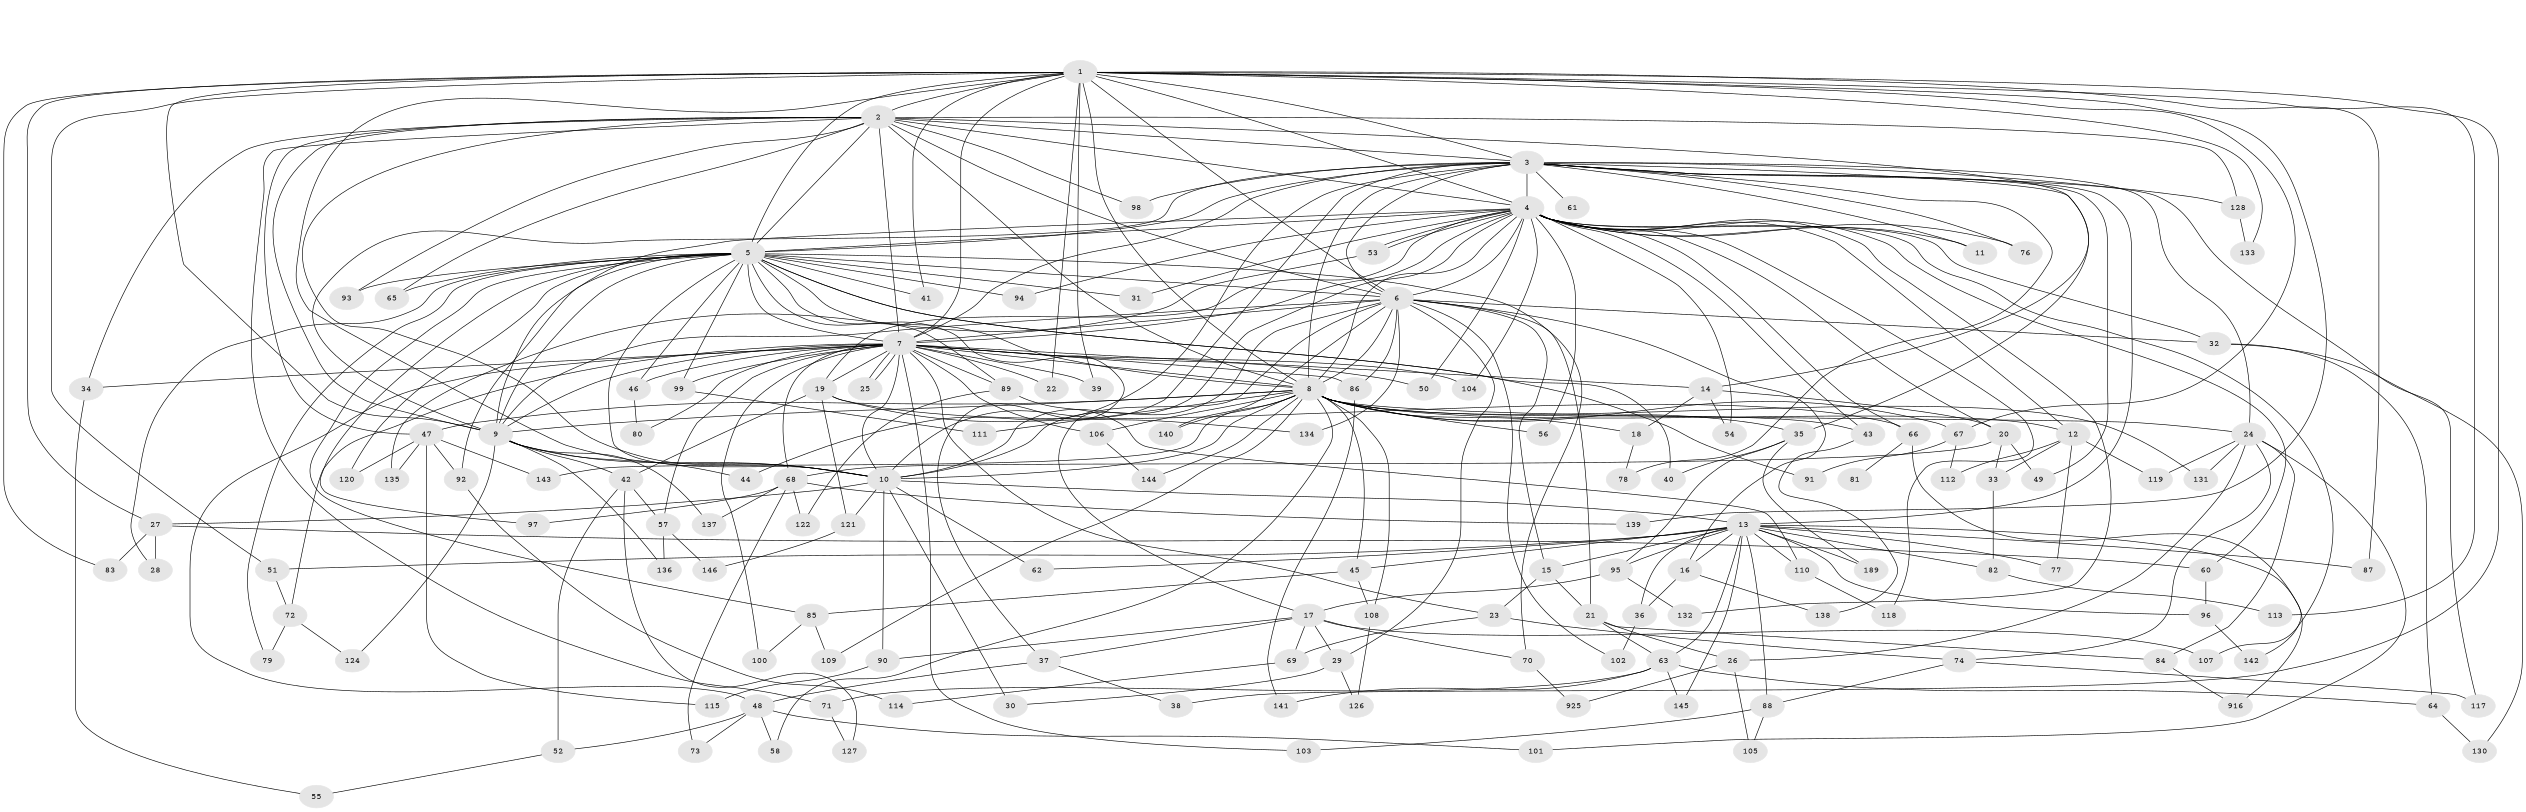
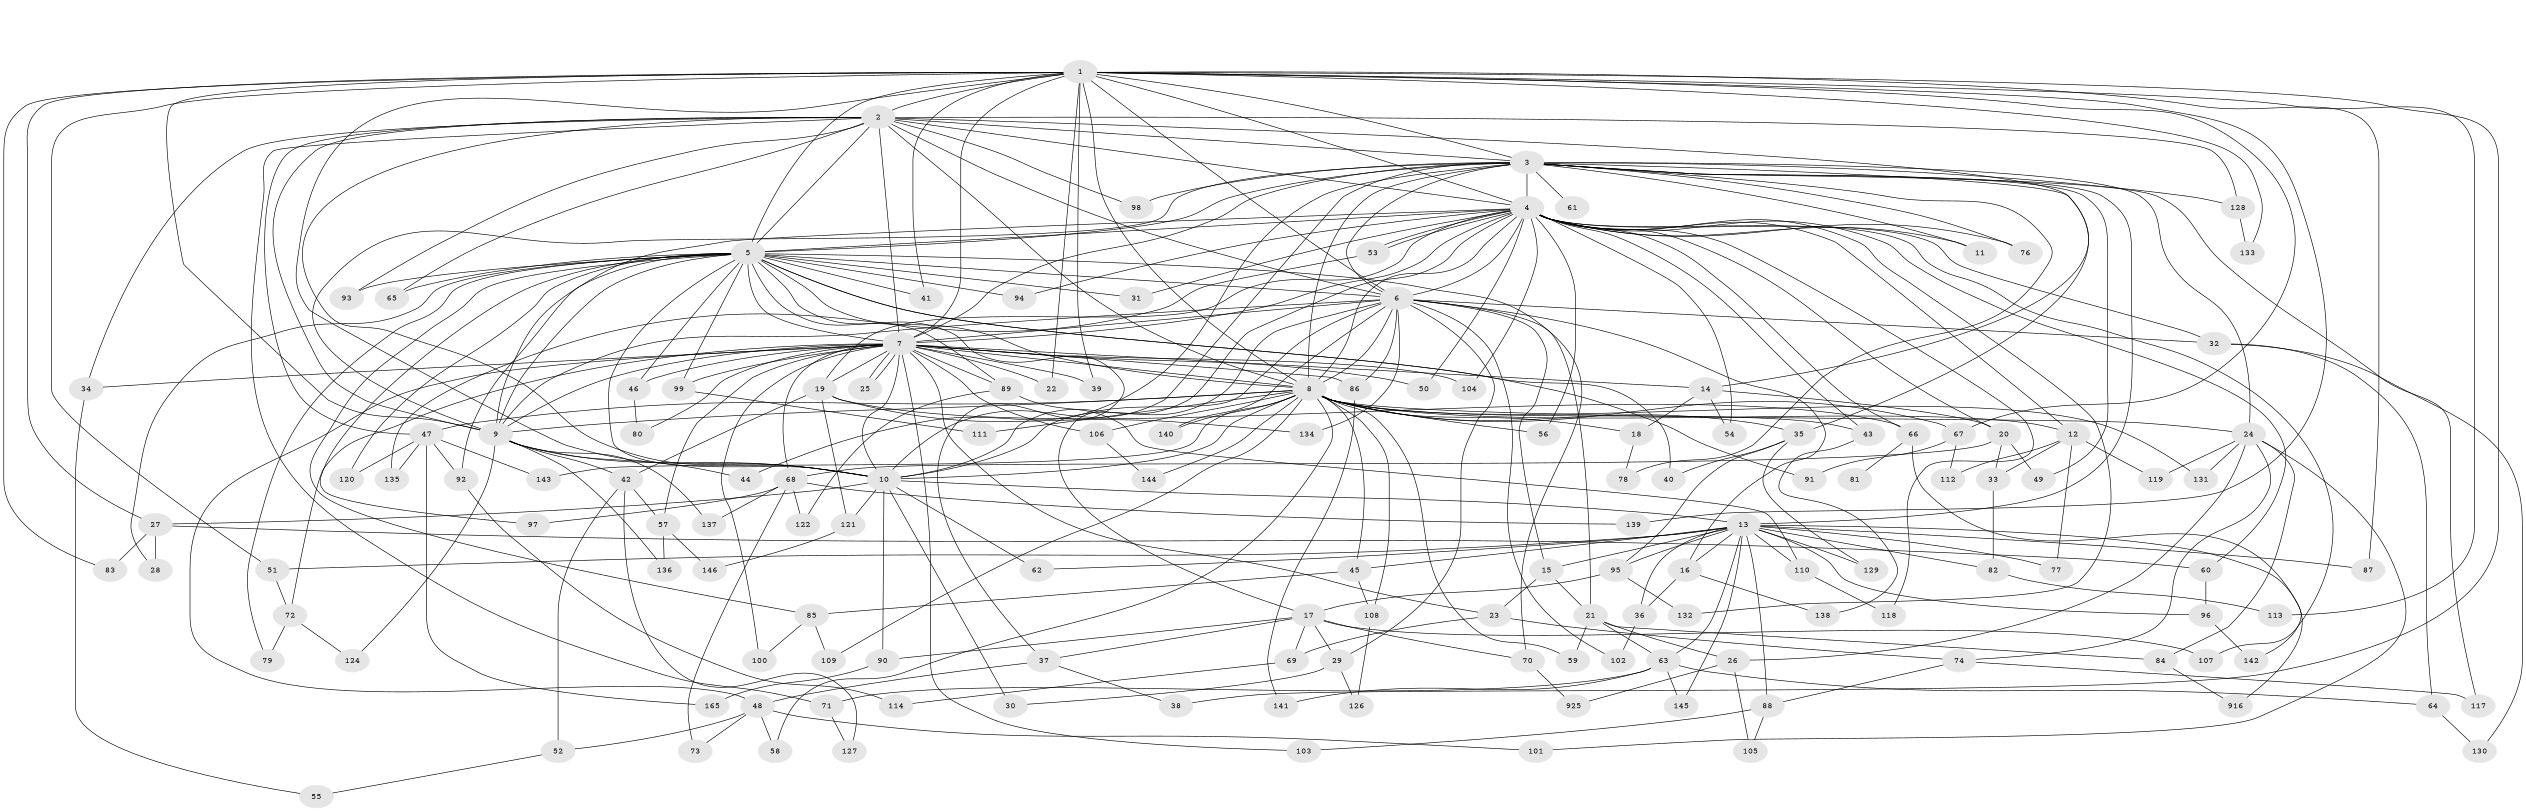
node "189": label "189" -> "129"
node "59": added
node "115": label "115" -> "165"
